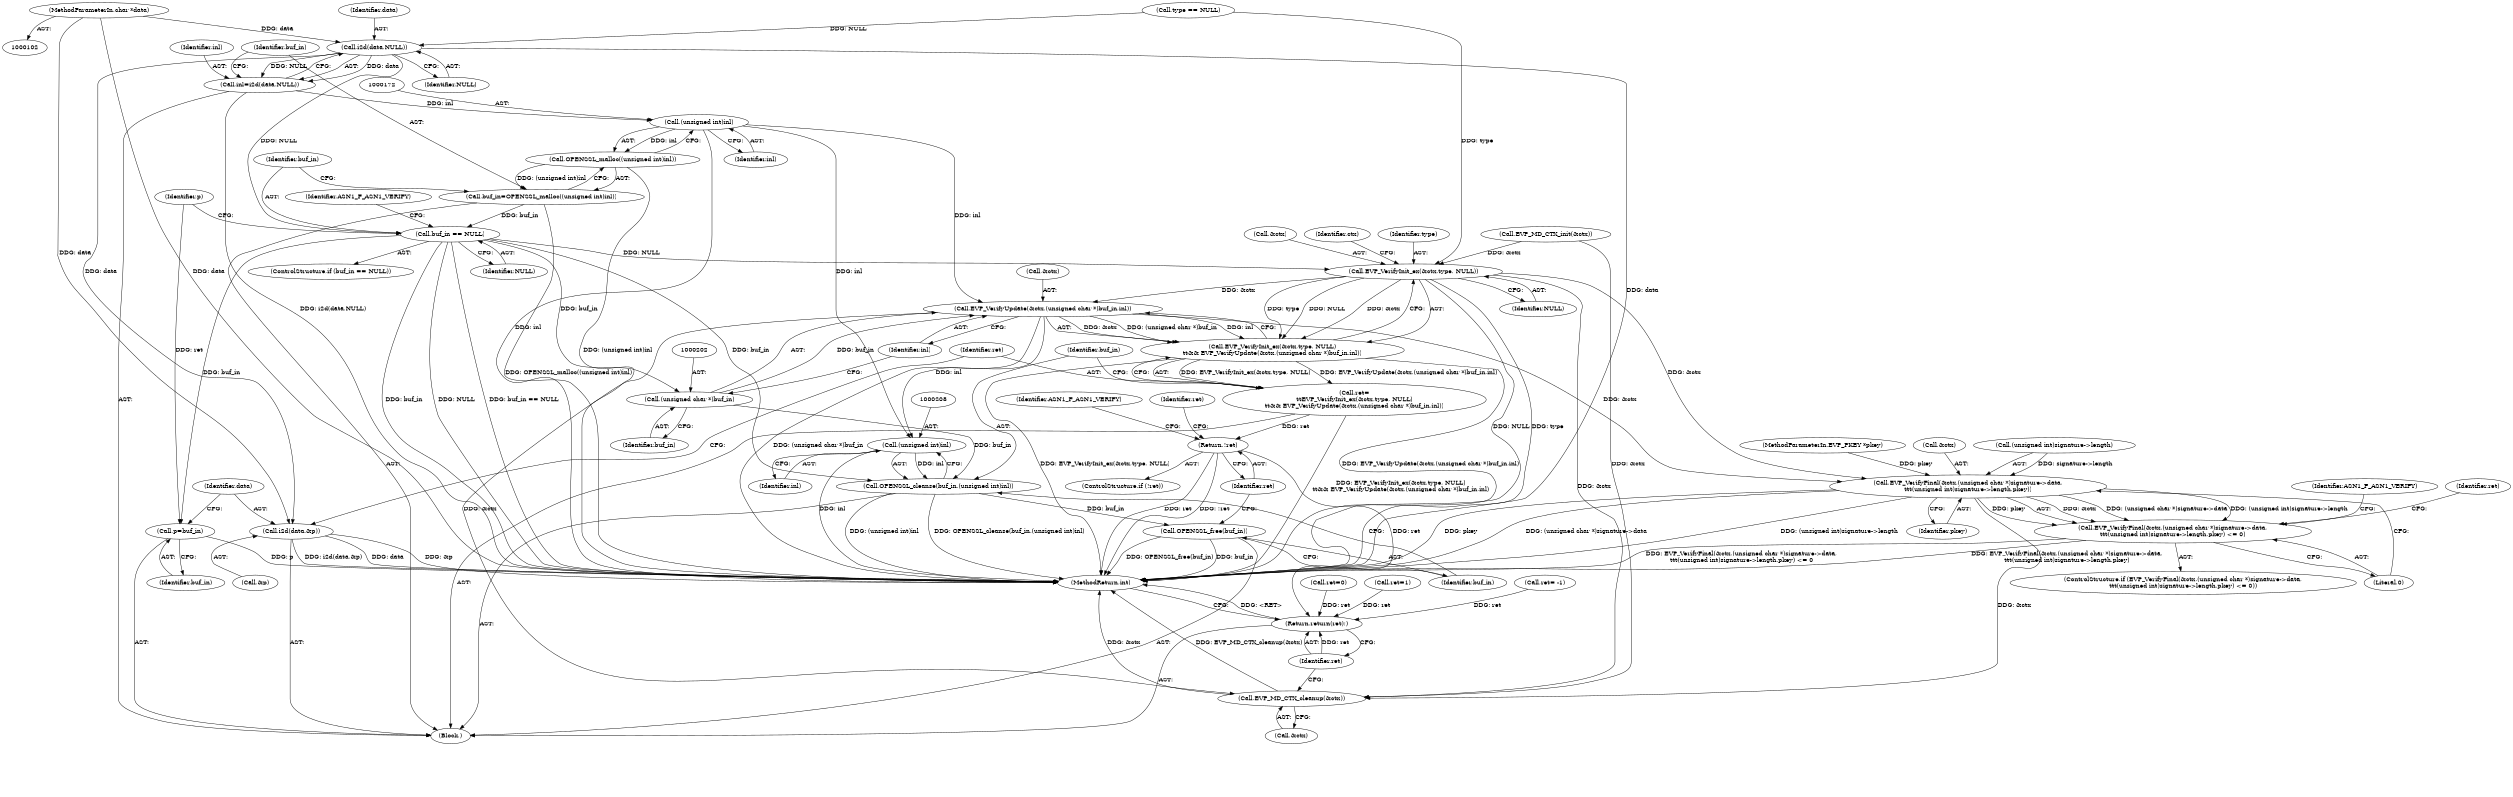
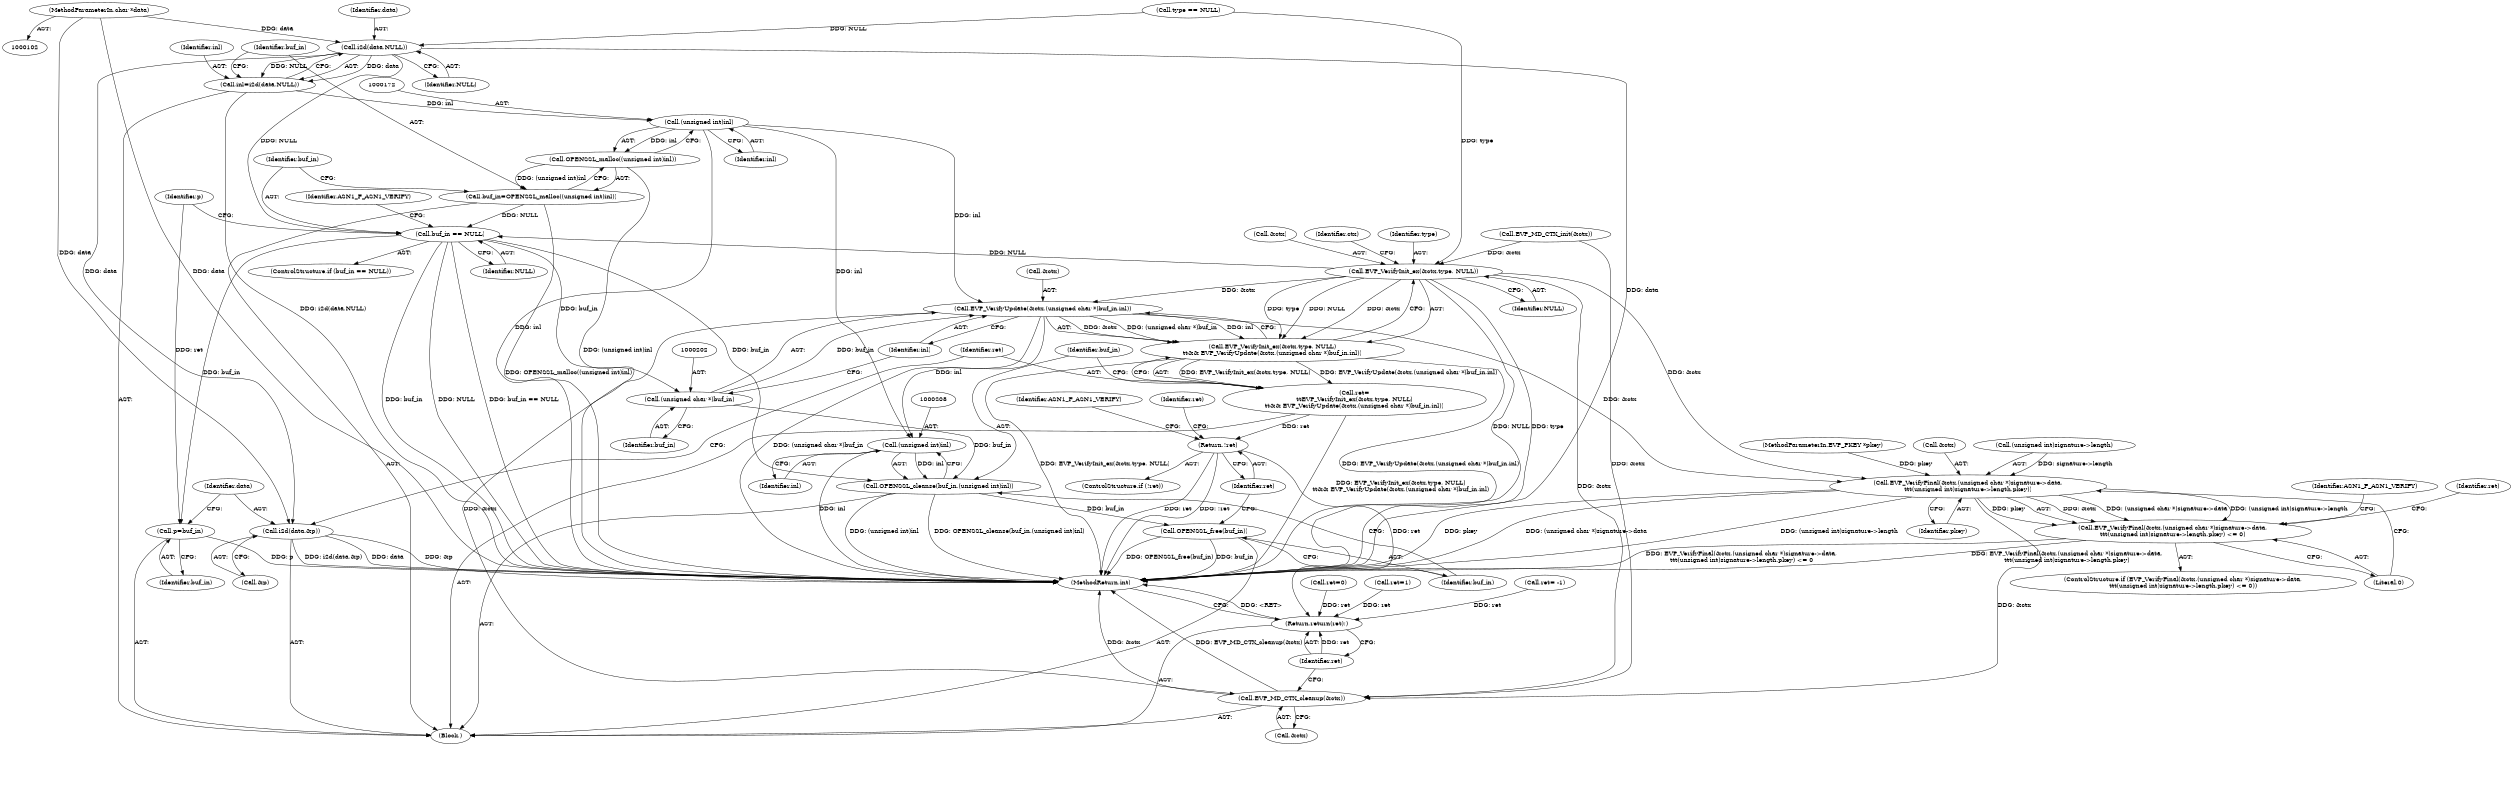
edge "(Call,buf_in=OPENSSL_malloc((unsigned int)inl))" -> "(Call,buf_in == NULL)": label "DDG: buf_in" -> "DDG: NULL"
edge "(Call,buf_in == NULL)" -> "(Call,EVP_VerifyInit_ex(&ctx,type, NULL))": reversed
edge "(Call,i2d(data,&p))" -> "(Call,&p)": added, label "CFG:"
edge "(Call,EVP_MD_CTX_cleanup(&ctx))" -> "(Block,)": added, label "AST:"
